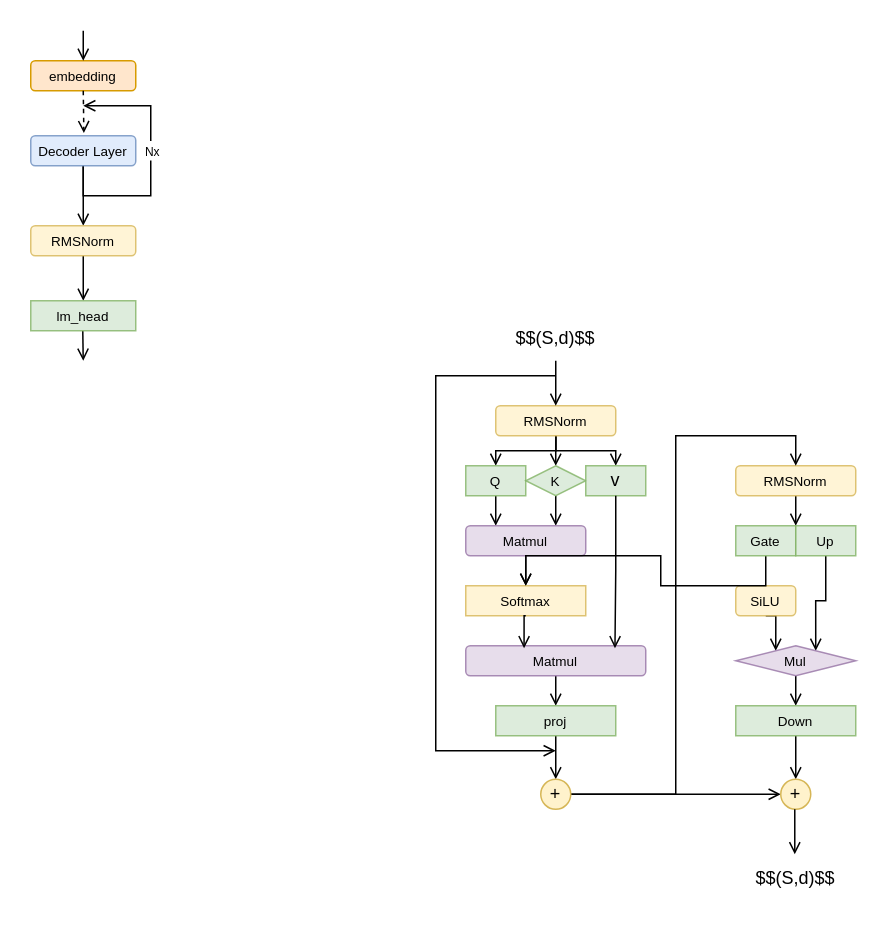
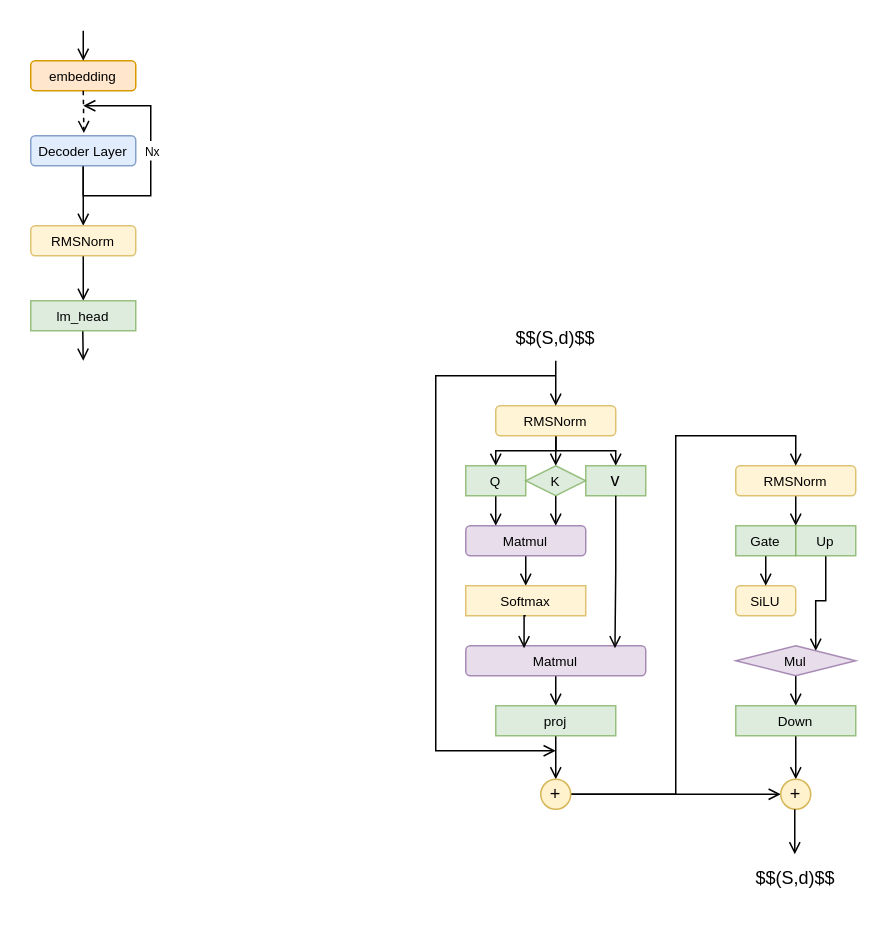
edge "Gate" -> "Softmax": now "Gate" -> "SiLU"
edge "SiLU" -> "Mul": removed
